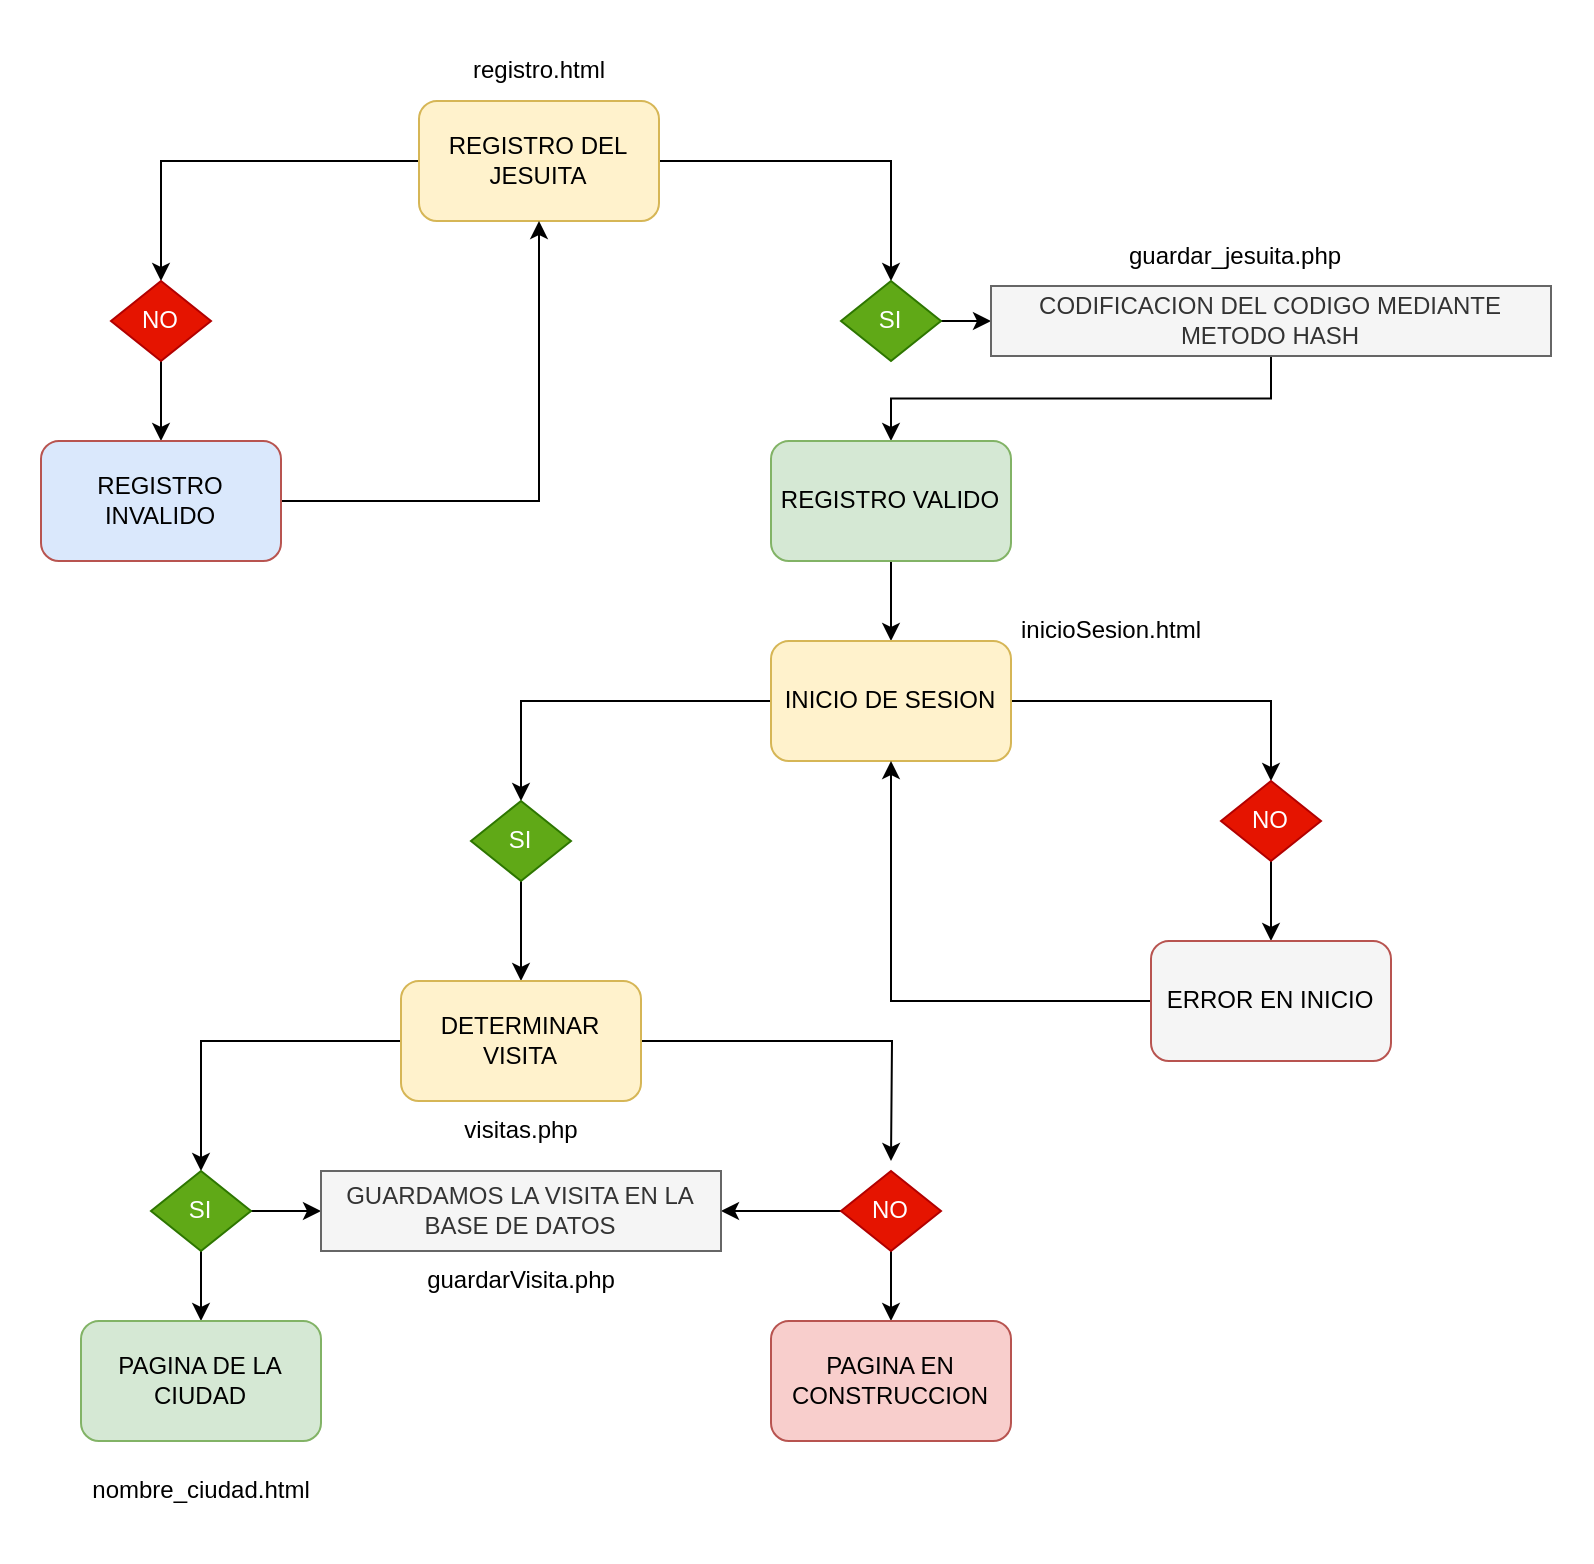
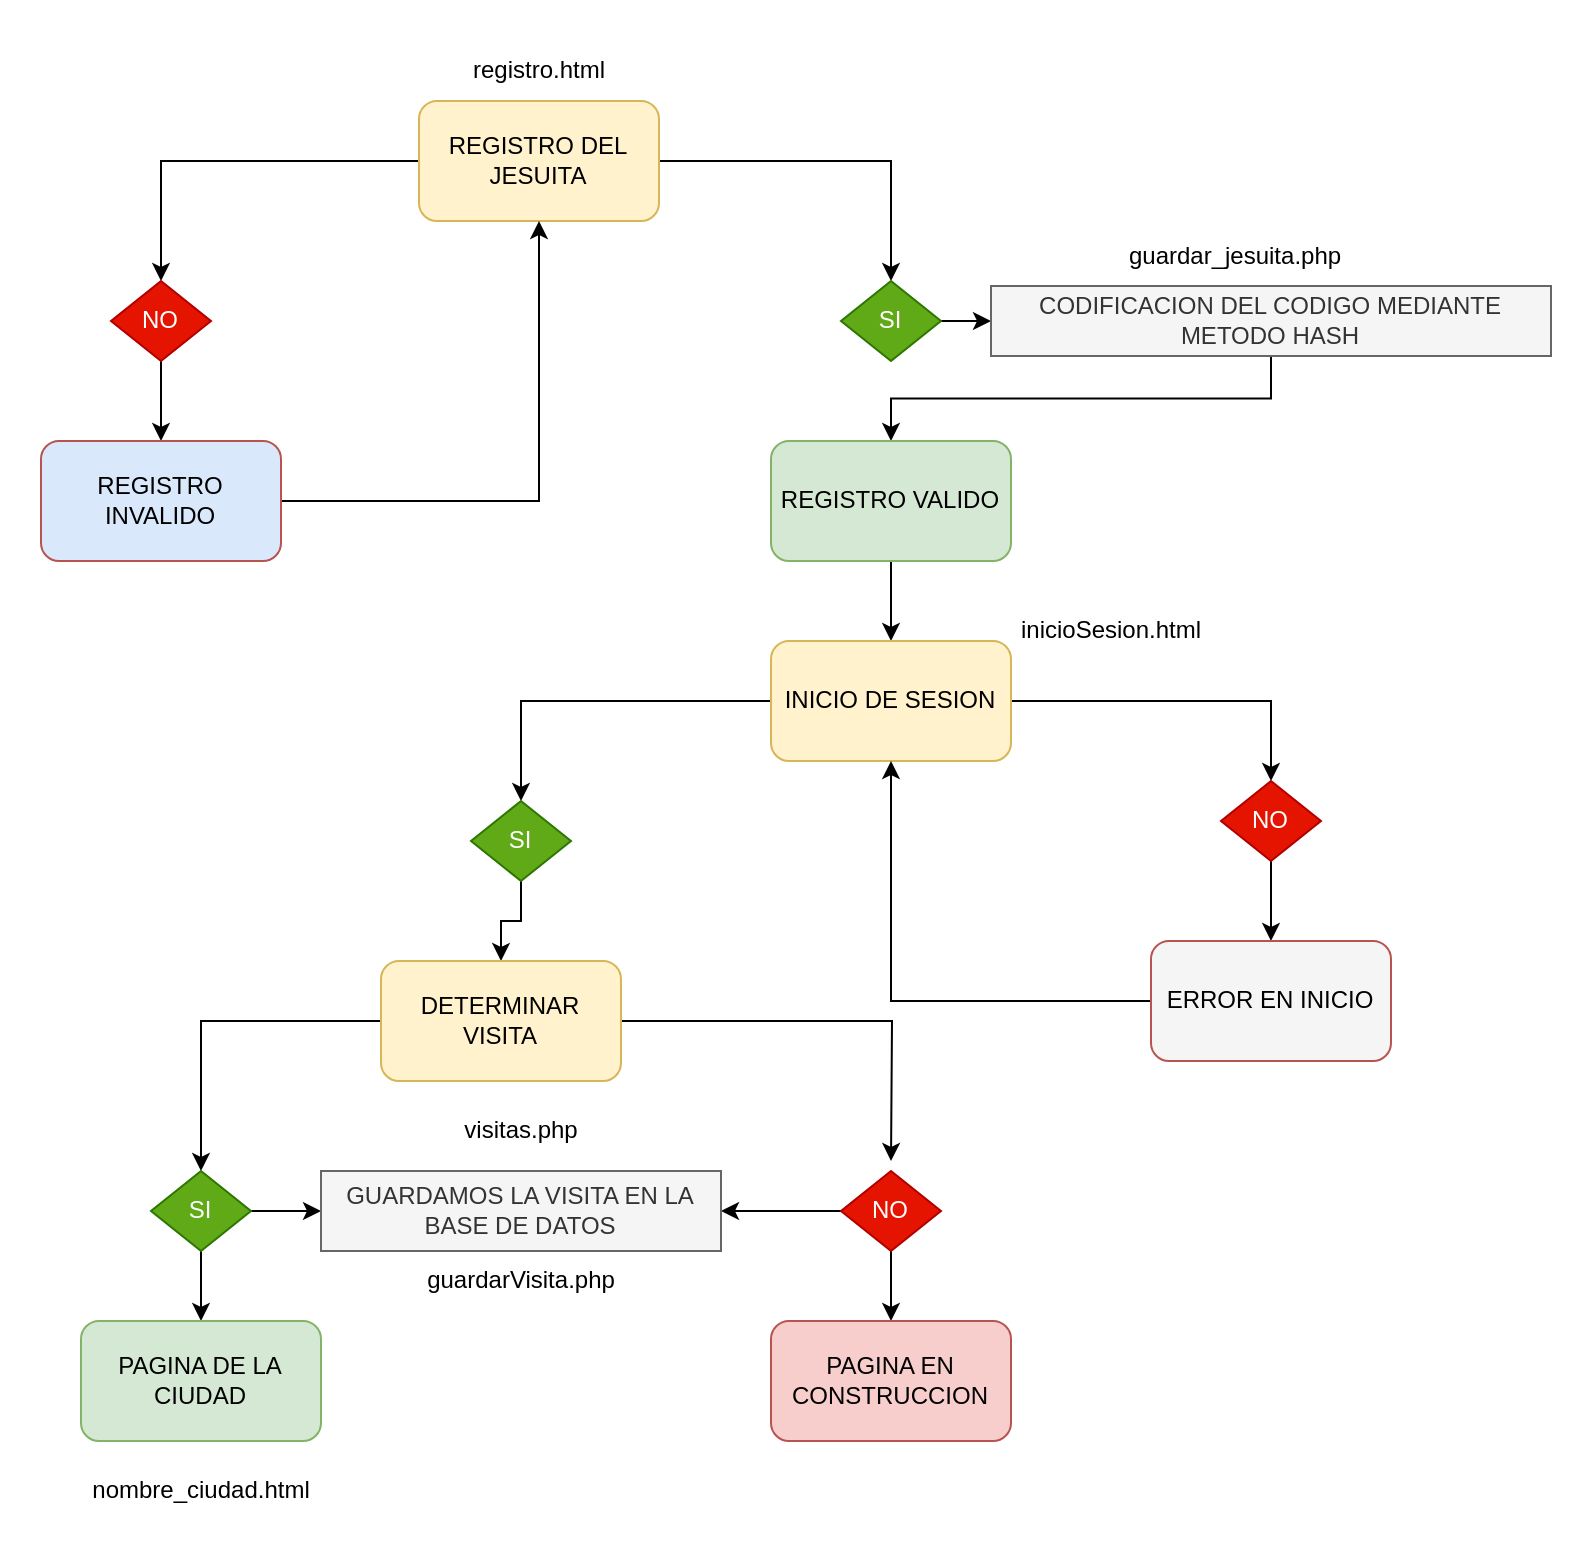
node "DETERMINAR VISITA": moved (521, 1041) -> (501, 1021)
